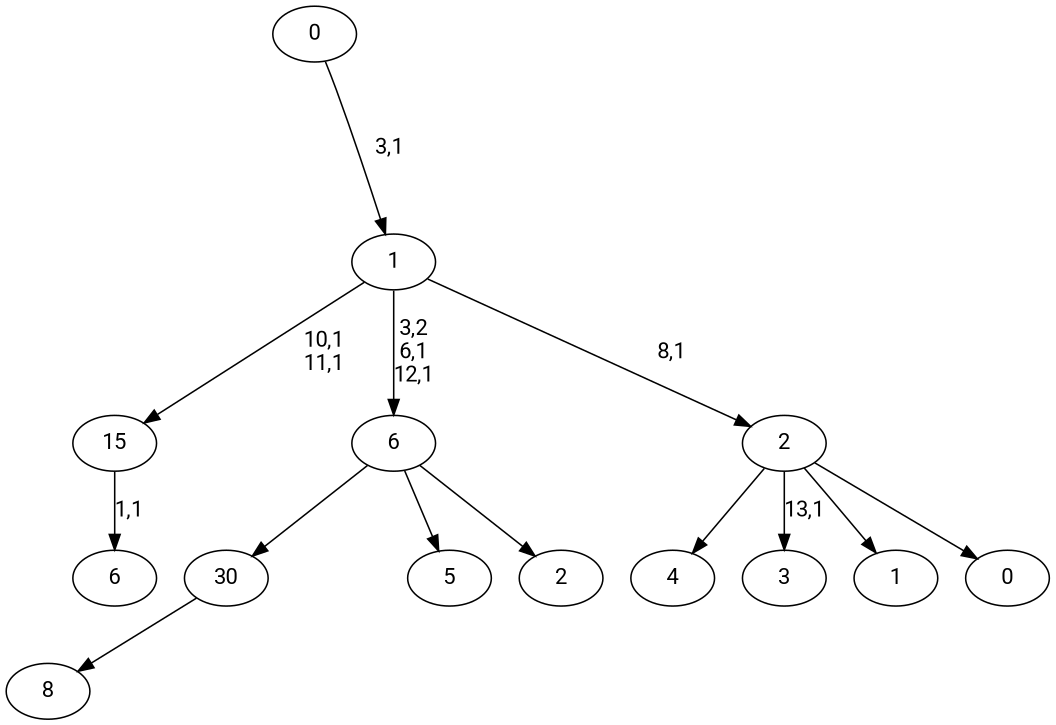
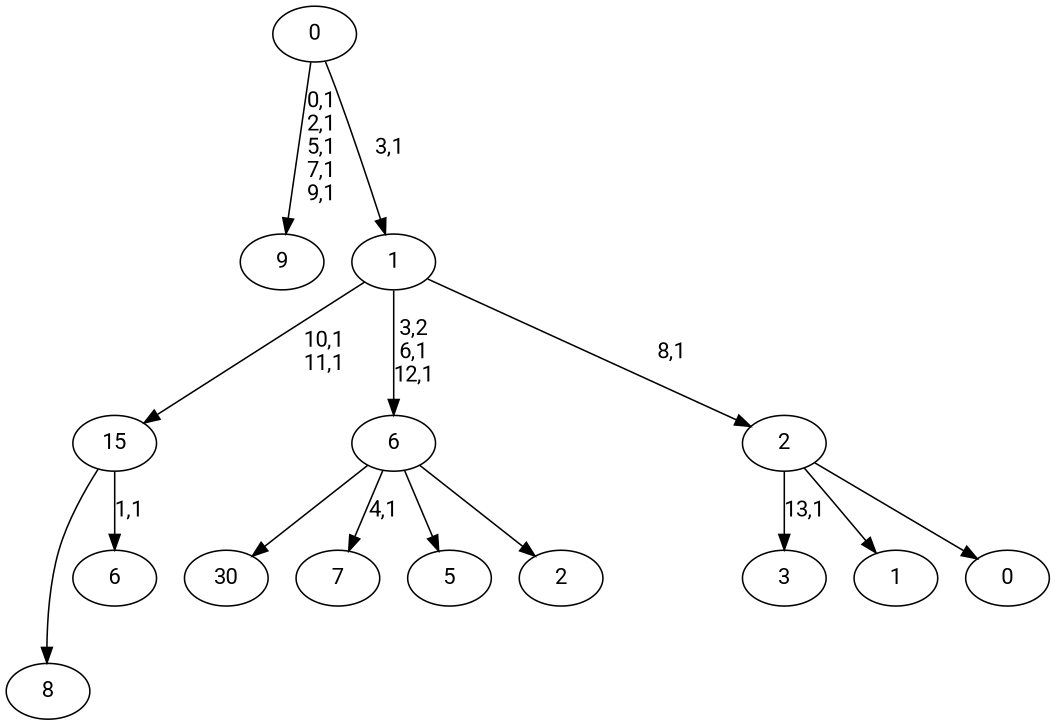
node "9": added
node "7": added
node "4": removed
edge "30" -> "8": now "15" -> "8"
